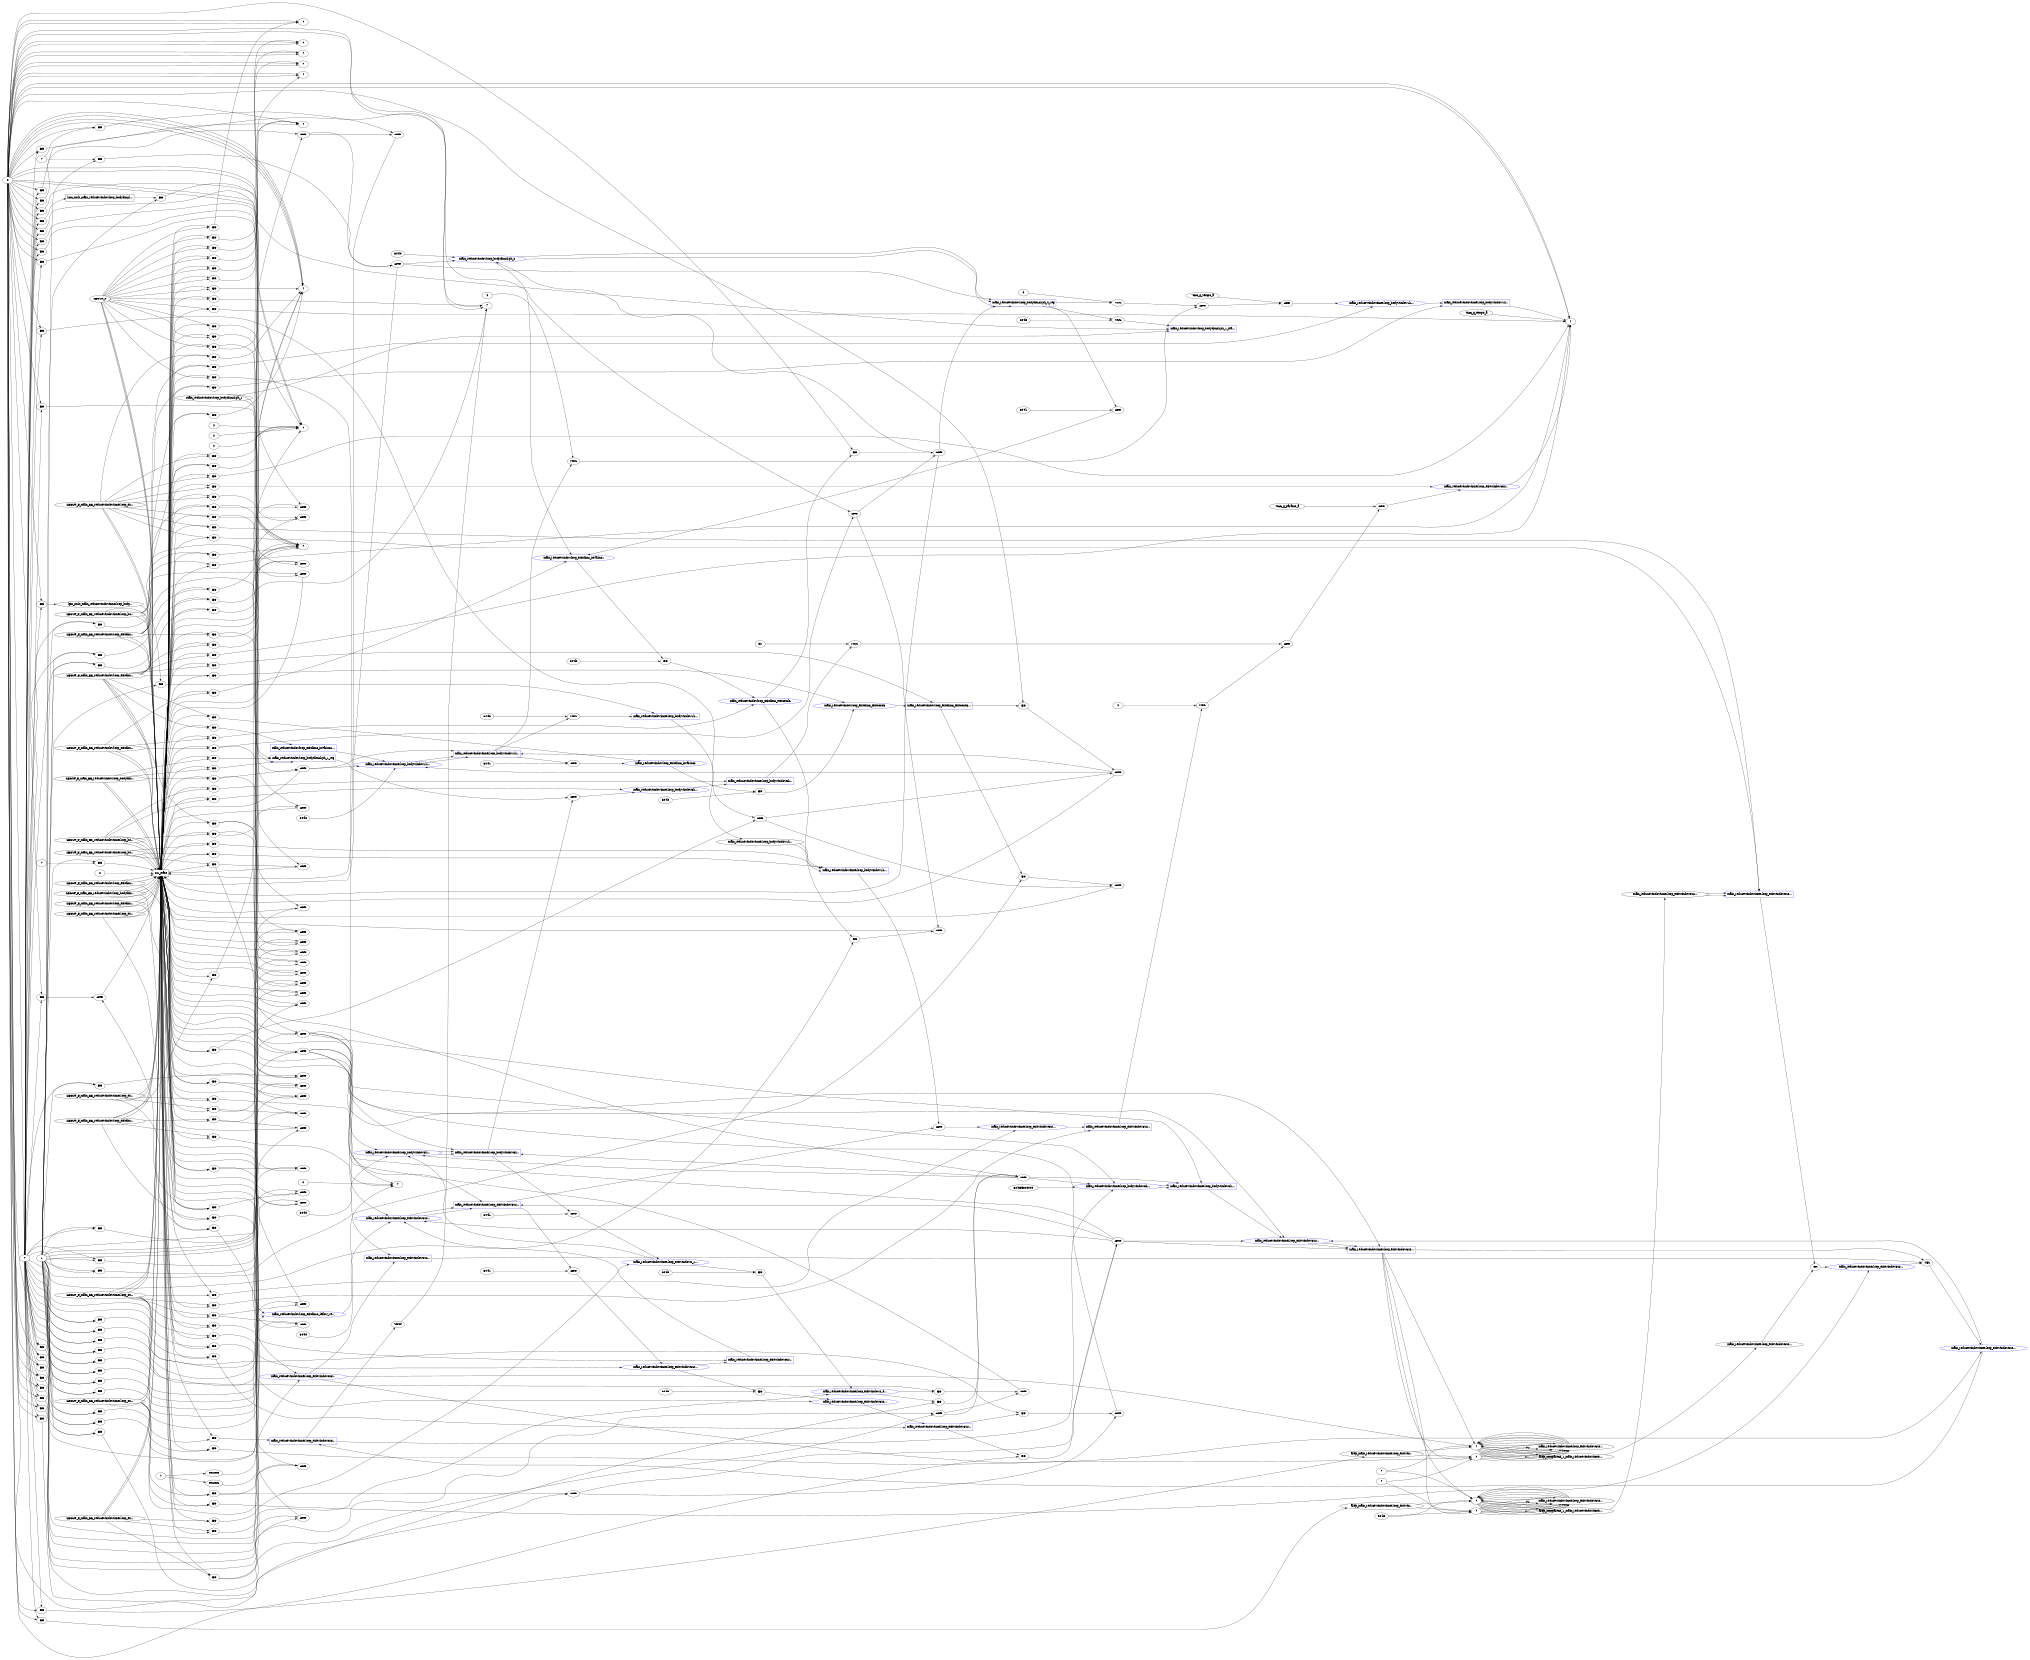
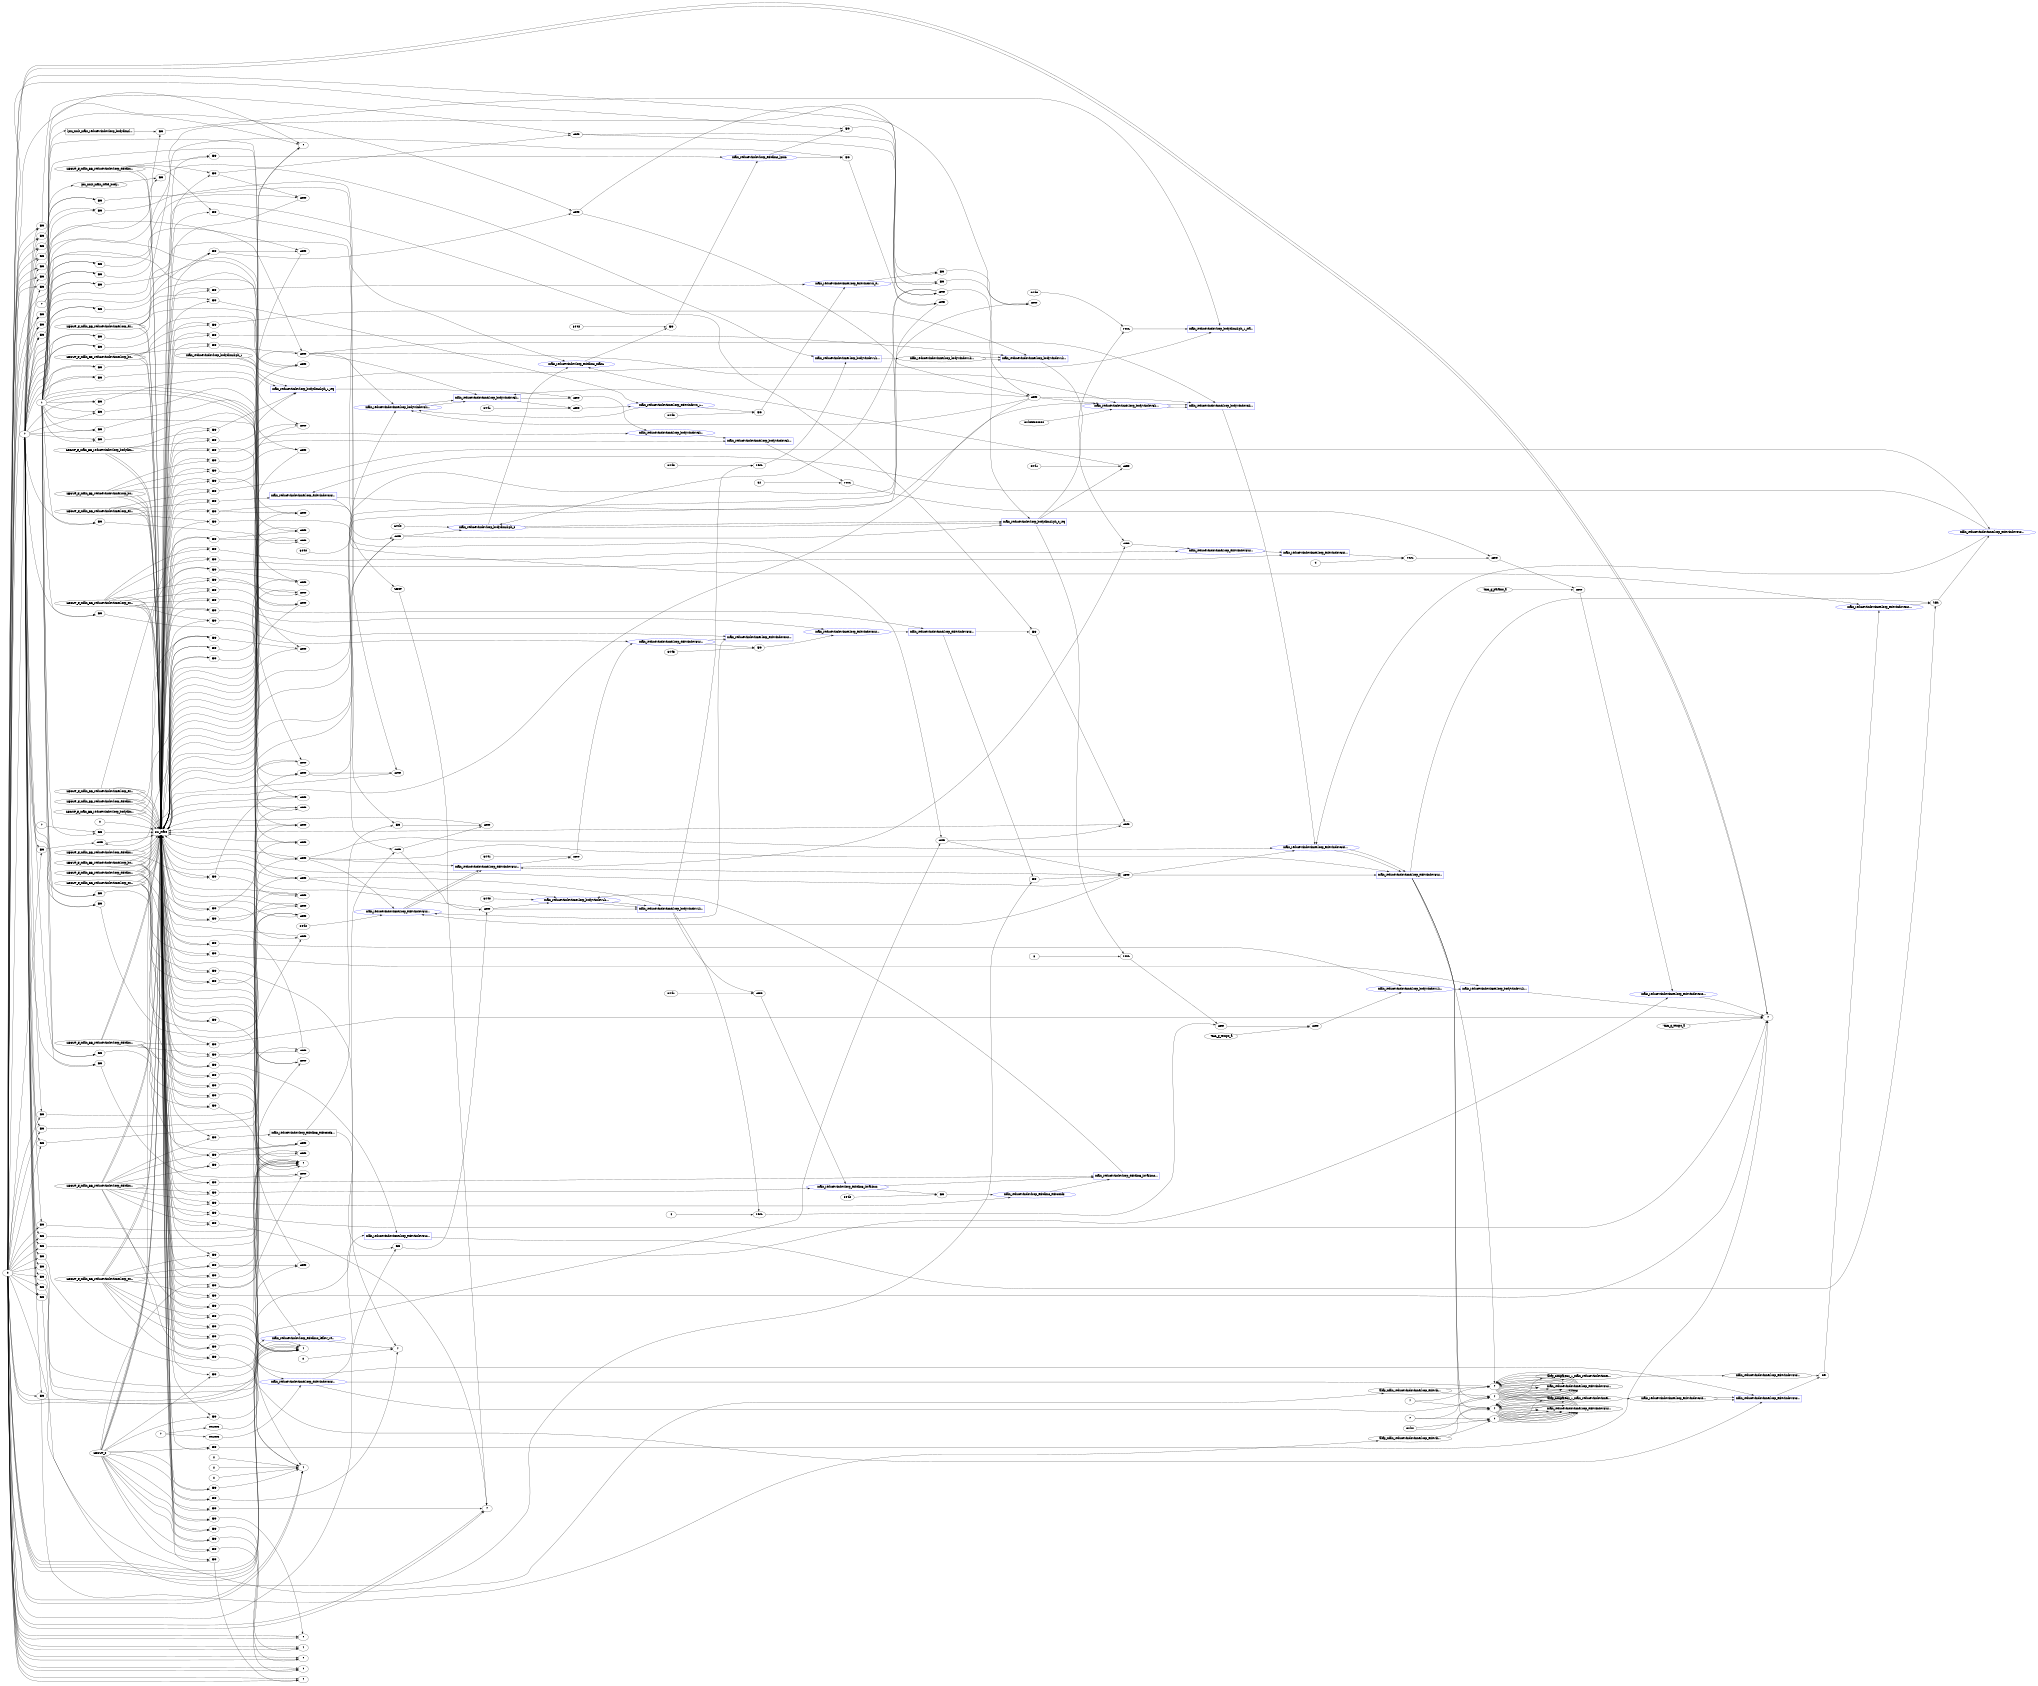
node "main_reducewindowloop_exitdim2_invarinc1": label "main_reducewindowloop_exitdim2_invarinc1" -> "main_reducewindowloop_exitdim2_main1"
node "lpm_mult_main_reducewindowinnerloop_body...": label "lpm_mult_main_reducewindowinnerloop_body..." -> "lpm_mult_main_state_body..."
node "main_reducewindowloop_exitdim2_exitcond6": label "main_reducewindowloop_exitdim2_exitcond6" -> "main_reducewindowloop_exitdim2_lpm6"
edge "main_reducewindowloop_exitdim3_exitcond3" -> "main_reducewindowloop_exitdim3_exitcond3...": now "main_reducewindowloop_exitdim3_exitcond3" -> "main_reducewindowloop_exitdim3_invarinc2..."
node "main_reducewindowloop_exitdim3_exitcond3...": color blue -> black
edge "main_reducewindowloop_exitdim3_invarinc2" -> "main_reducewindowloop_exitdim3_invarinc2...": added
